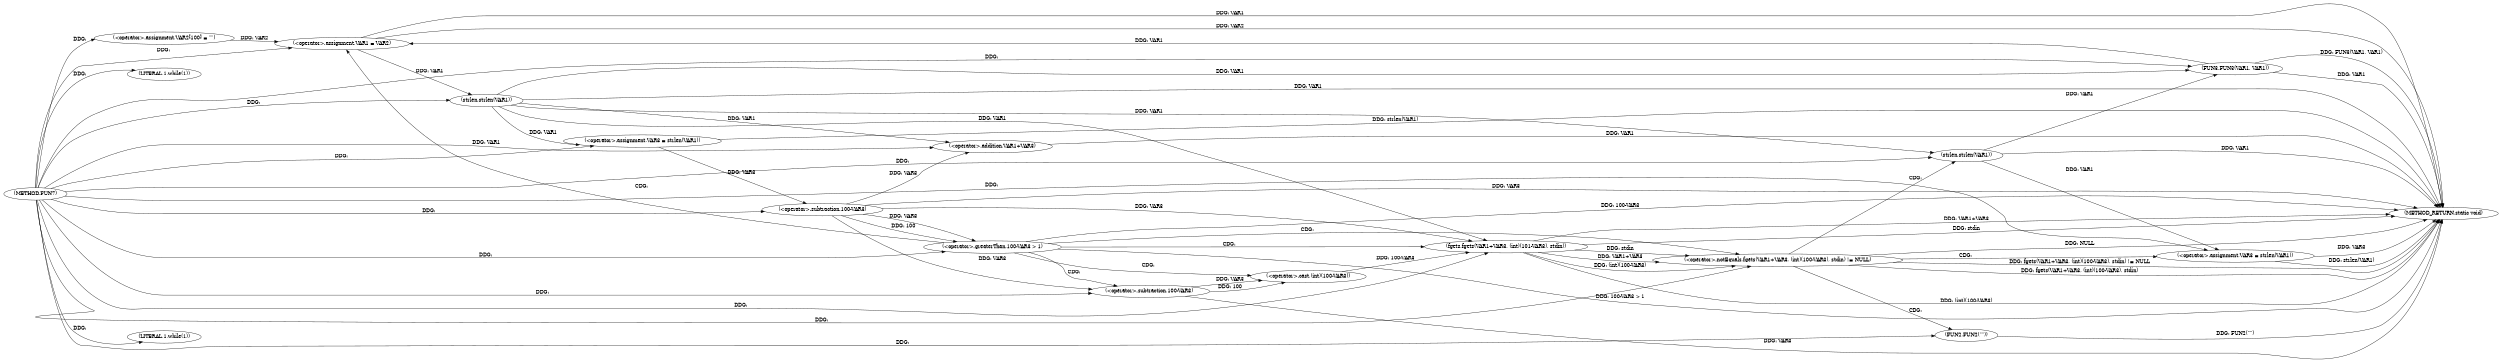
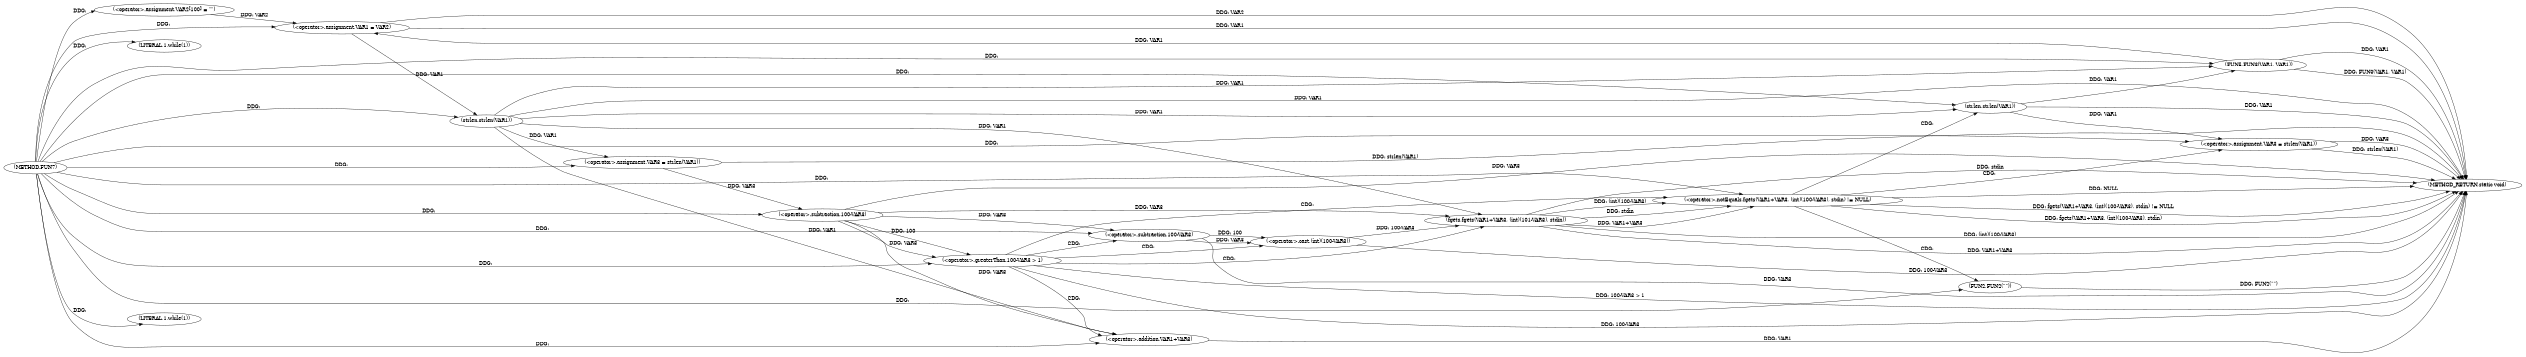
node "(FUN3,FUN3(VAR1, VAR1))": label "(FUN3,FUN3(VAR1, VAR1))" -> "(FUN5,FUN3(VAR1, VAR1))"
edge "(METHOD,FUN7)" -> "(<operator>.addition,VAR1+VAR3)": label "DDG: VAR1" -> "DDG: "
edge "(<operator>.greaterThan,100-VAR3 > 1)" -> "(<operator>.assignment,VAR1 = VAR2)": now "(<operator>.greaterThan,100-VAR3 > 1)" -> "(<operator>.addition,VAR1+VAR3)"
edge "(<operator>.cast,(int)(100-VAR3))" -> "(METHOD_RETURN,static void)": added, label "DDG: 100-VAR3"
edge "(METHOD,FUN7)" -> "(fgets,fgets(VAR1+VAR3, (int)(101-VAR3), stdin))": removed, label "DDG:"
